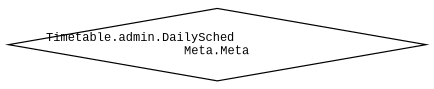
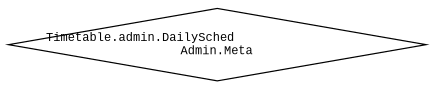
node "Timetable.admin.DailySched Meta.Meta": label "Timetable.admin.DailySched Meta.Meta" -> "Timetable.admin.DailySched Admin.Meta"
